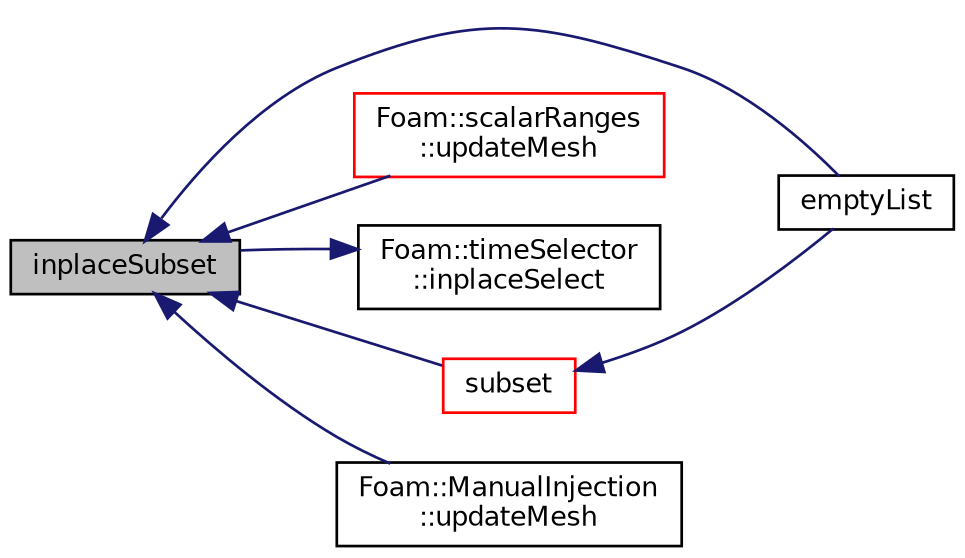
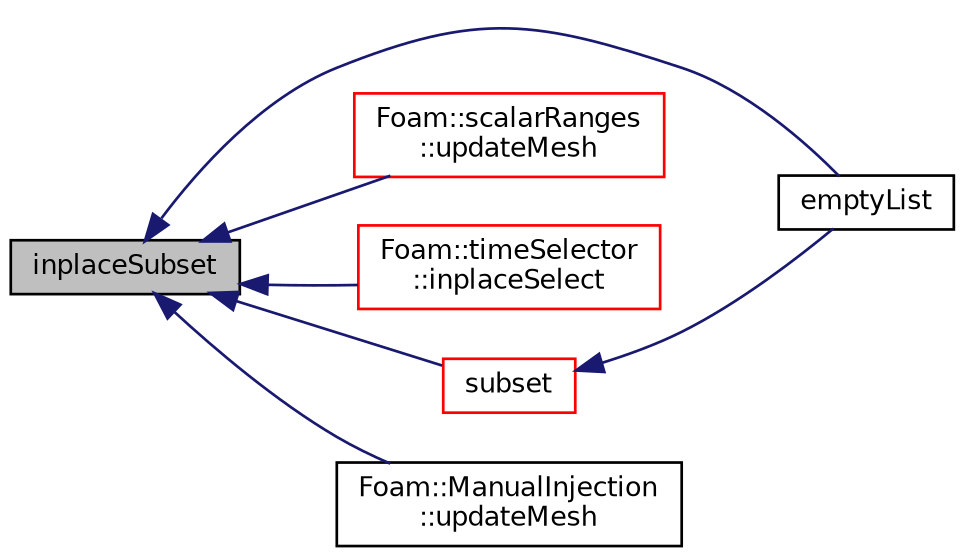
edge "inplaceSubset" -> "Foam::timeSelector ::inplaceSelect": reversed
node "Foam::timeSelector ::inplaceSelect": color black -> red
